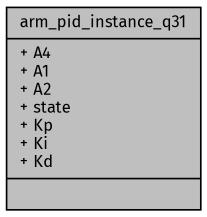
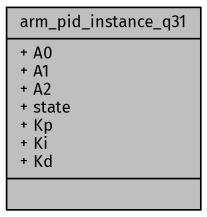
node "arm_pid_instance_q31": text "+ A4" -> "+ A0"
